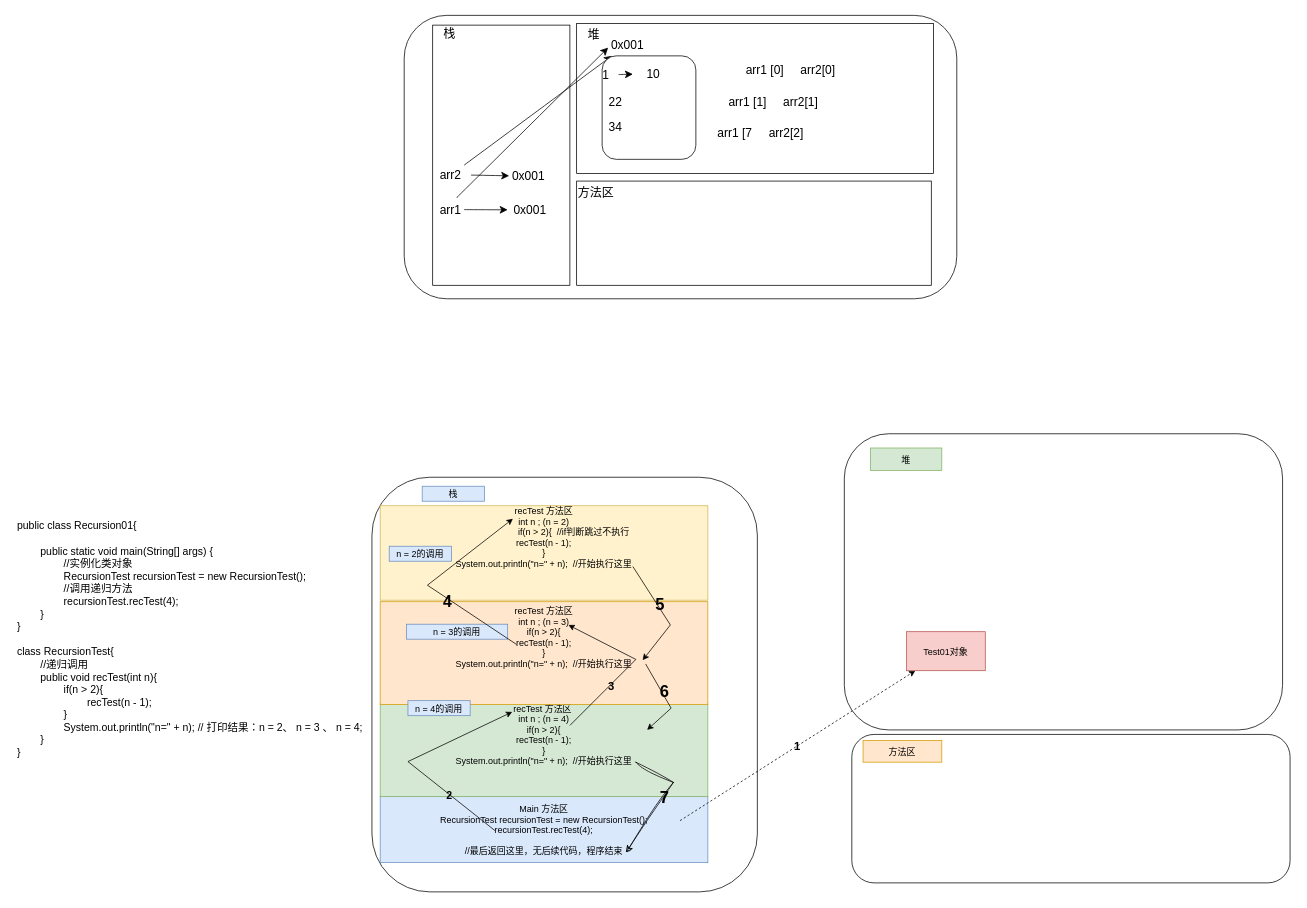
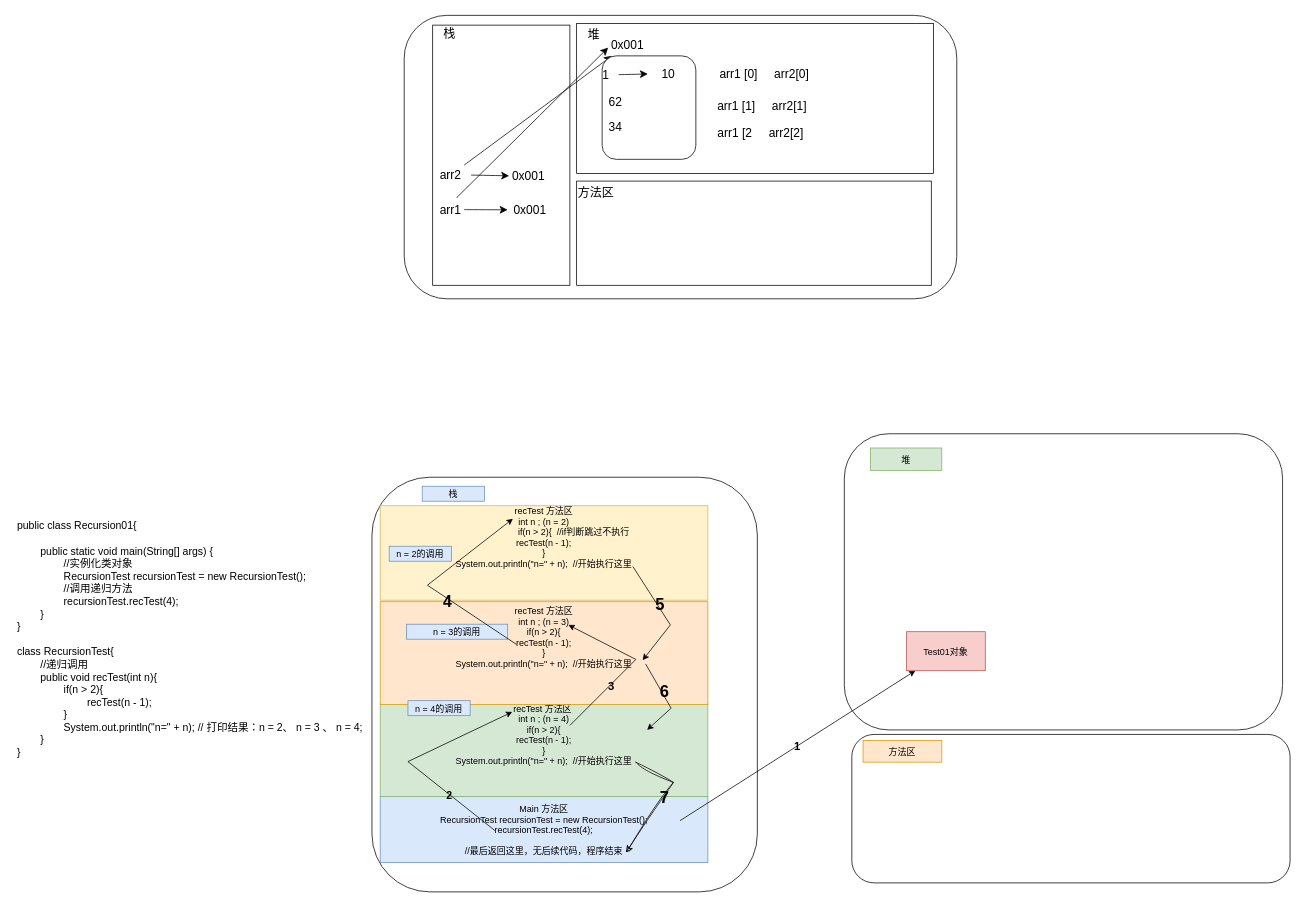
node "arr1 [0] arr2[0]": moved (791, 70) -> (764, 74)
node "10": moved (653, 74) -> (668, 74)
node "22": label "22" -> "62"
node "arr1 [1] arr2[1]": moved (773, 102) -> (762, 106)
node "arr1 [7 arr2[2]": label "arr1 [7 arr2[2]" -> "arr1 [2 arr2[2]"
edge "Main 方法区 RecursionTest recursionTest = new RecursionTest(); recursionTest.recTest(4); //最后返回这里，无后续代码，程序结束" -> "Test01对象": style dashed -> solid
